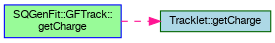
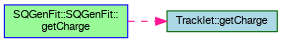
node "SQGenFit::GFTrack:: getCharge": label "SQGenFit::GFTrack:: getCharge" -> "SQGenFit::SQGenFit:: getCharge"
